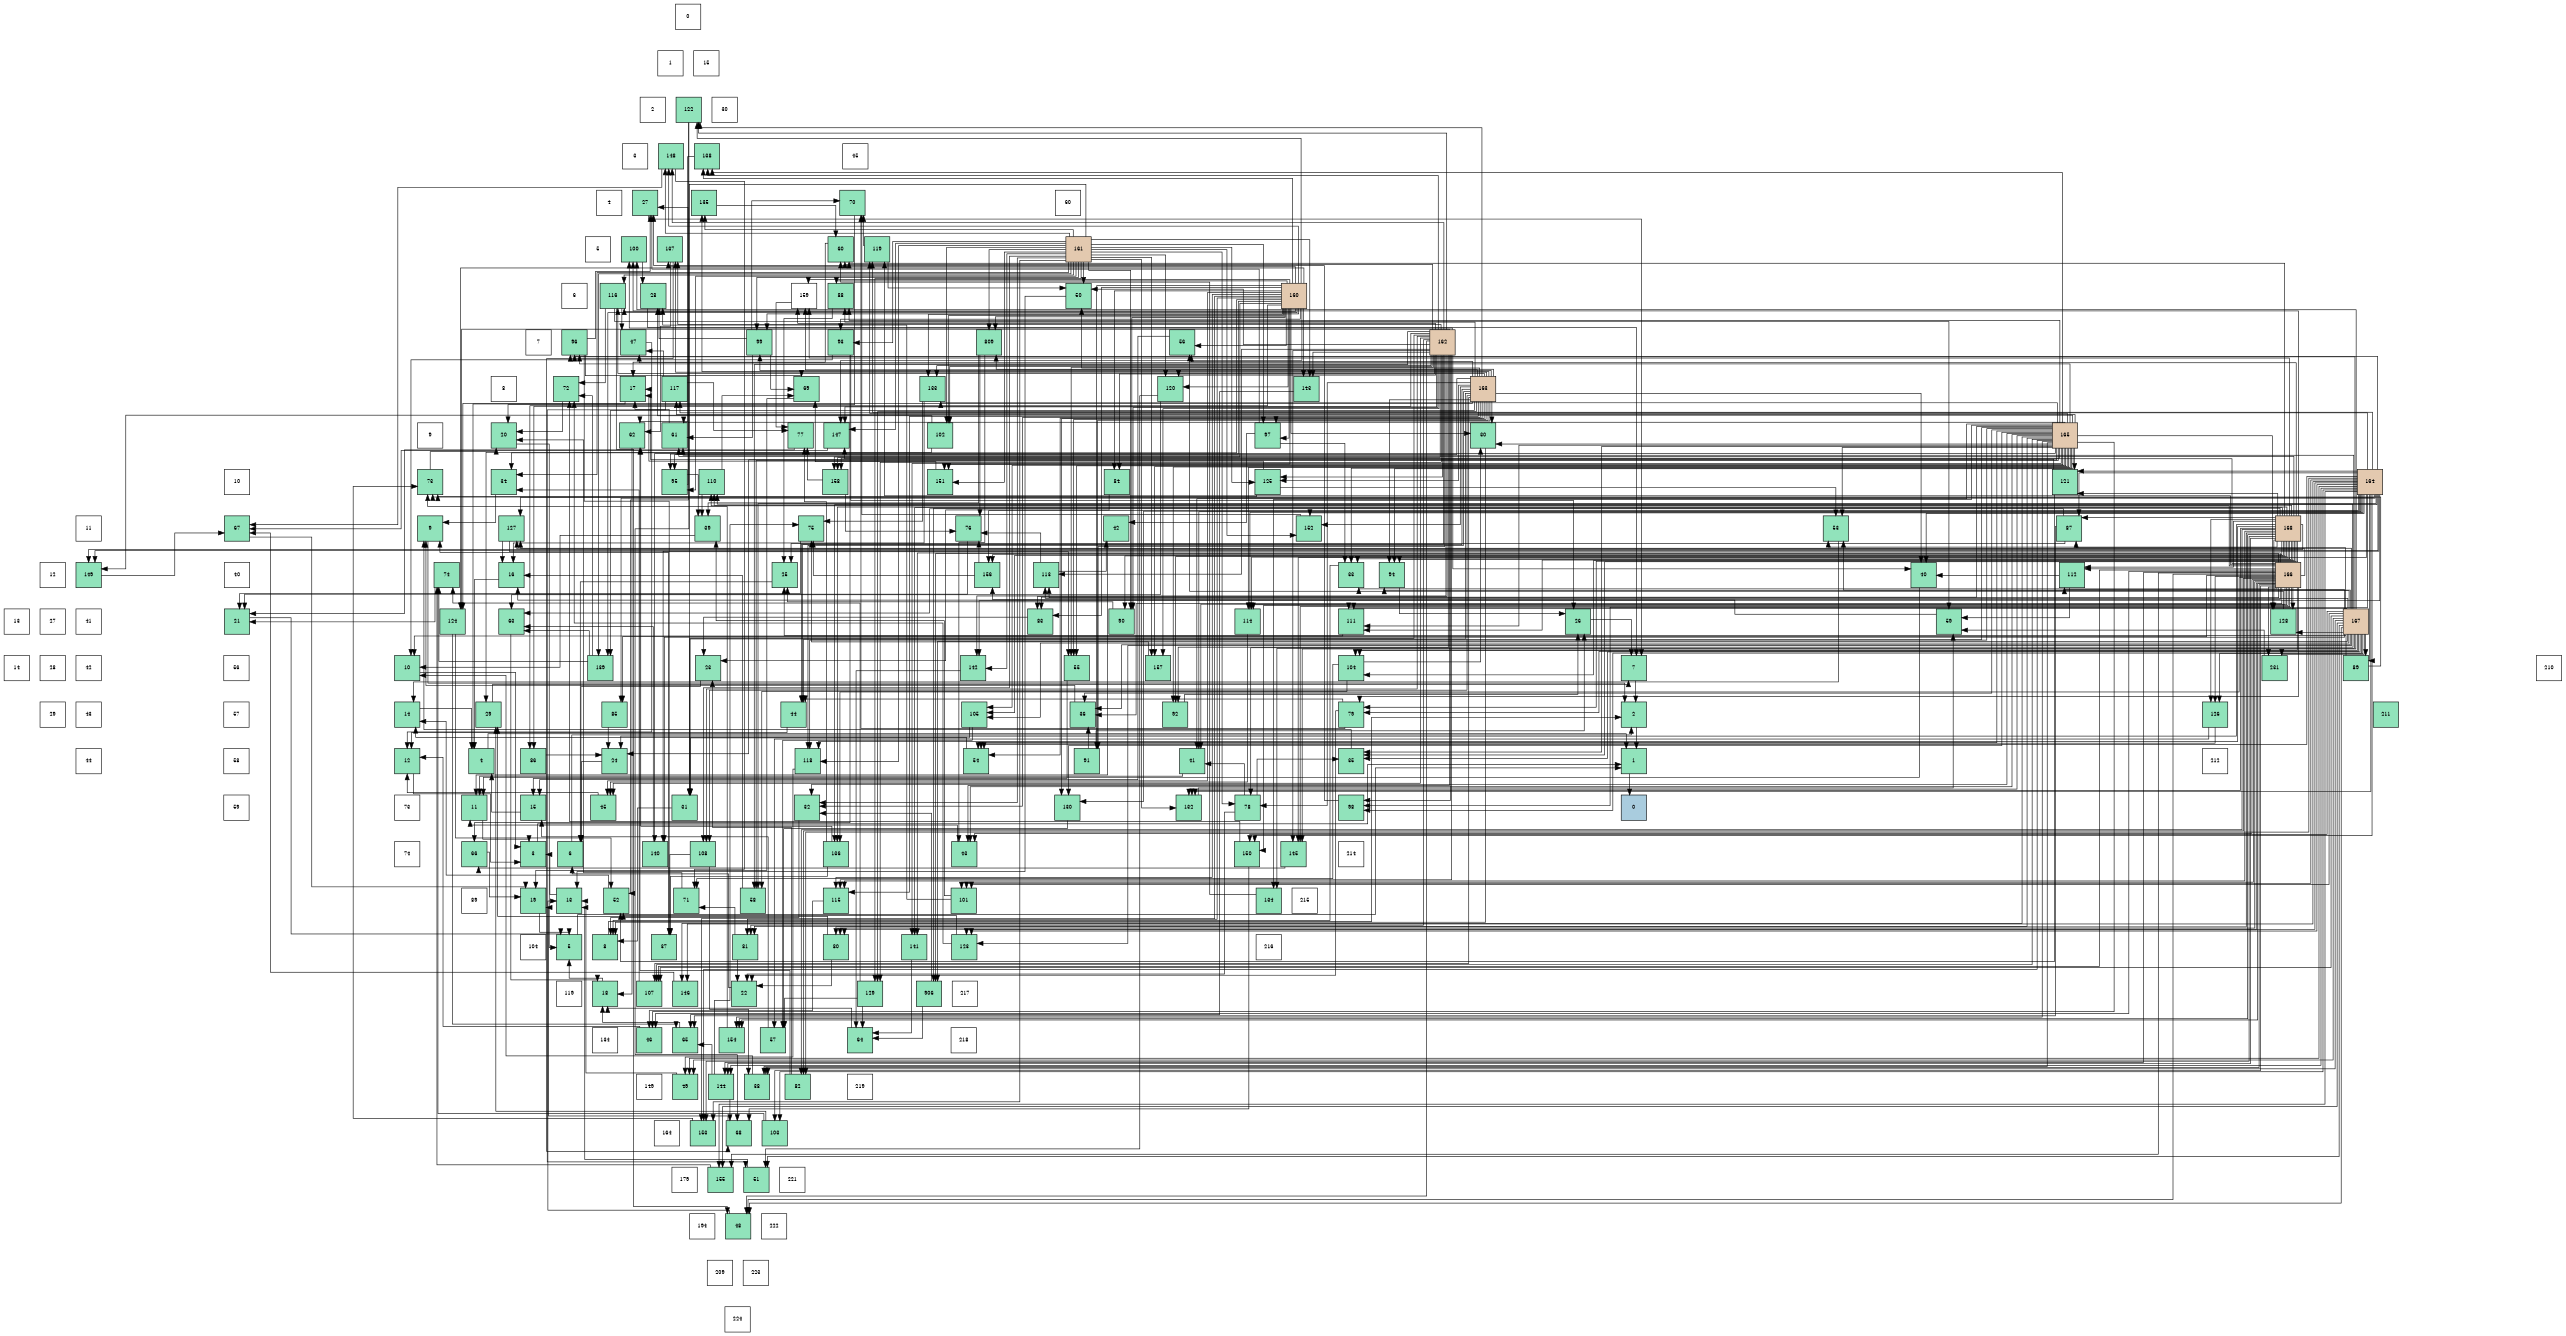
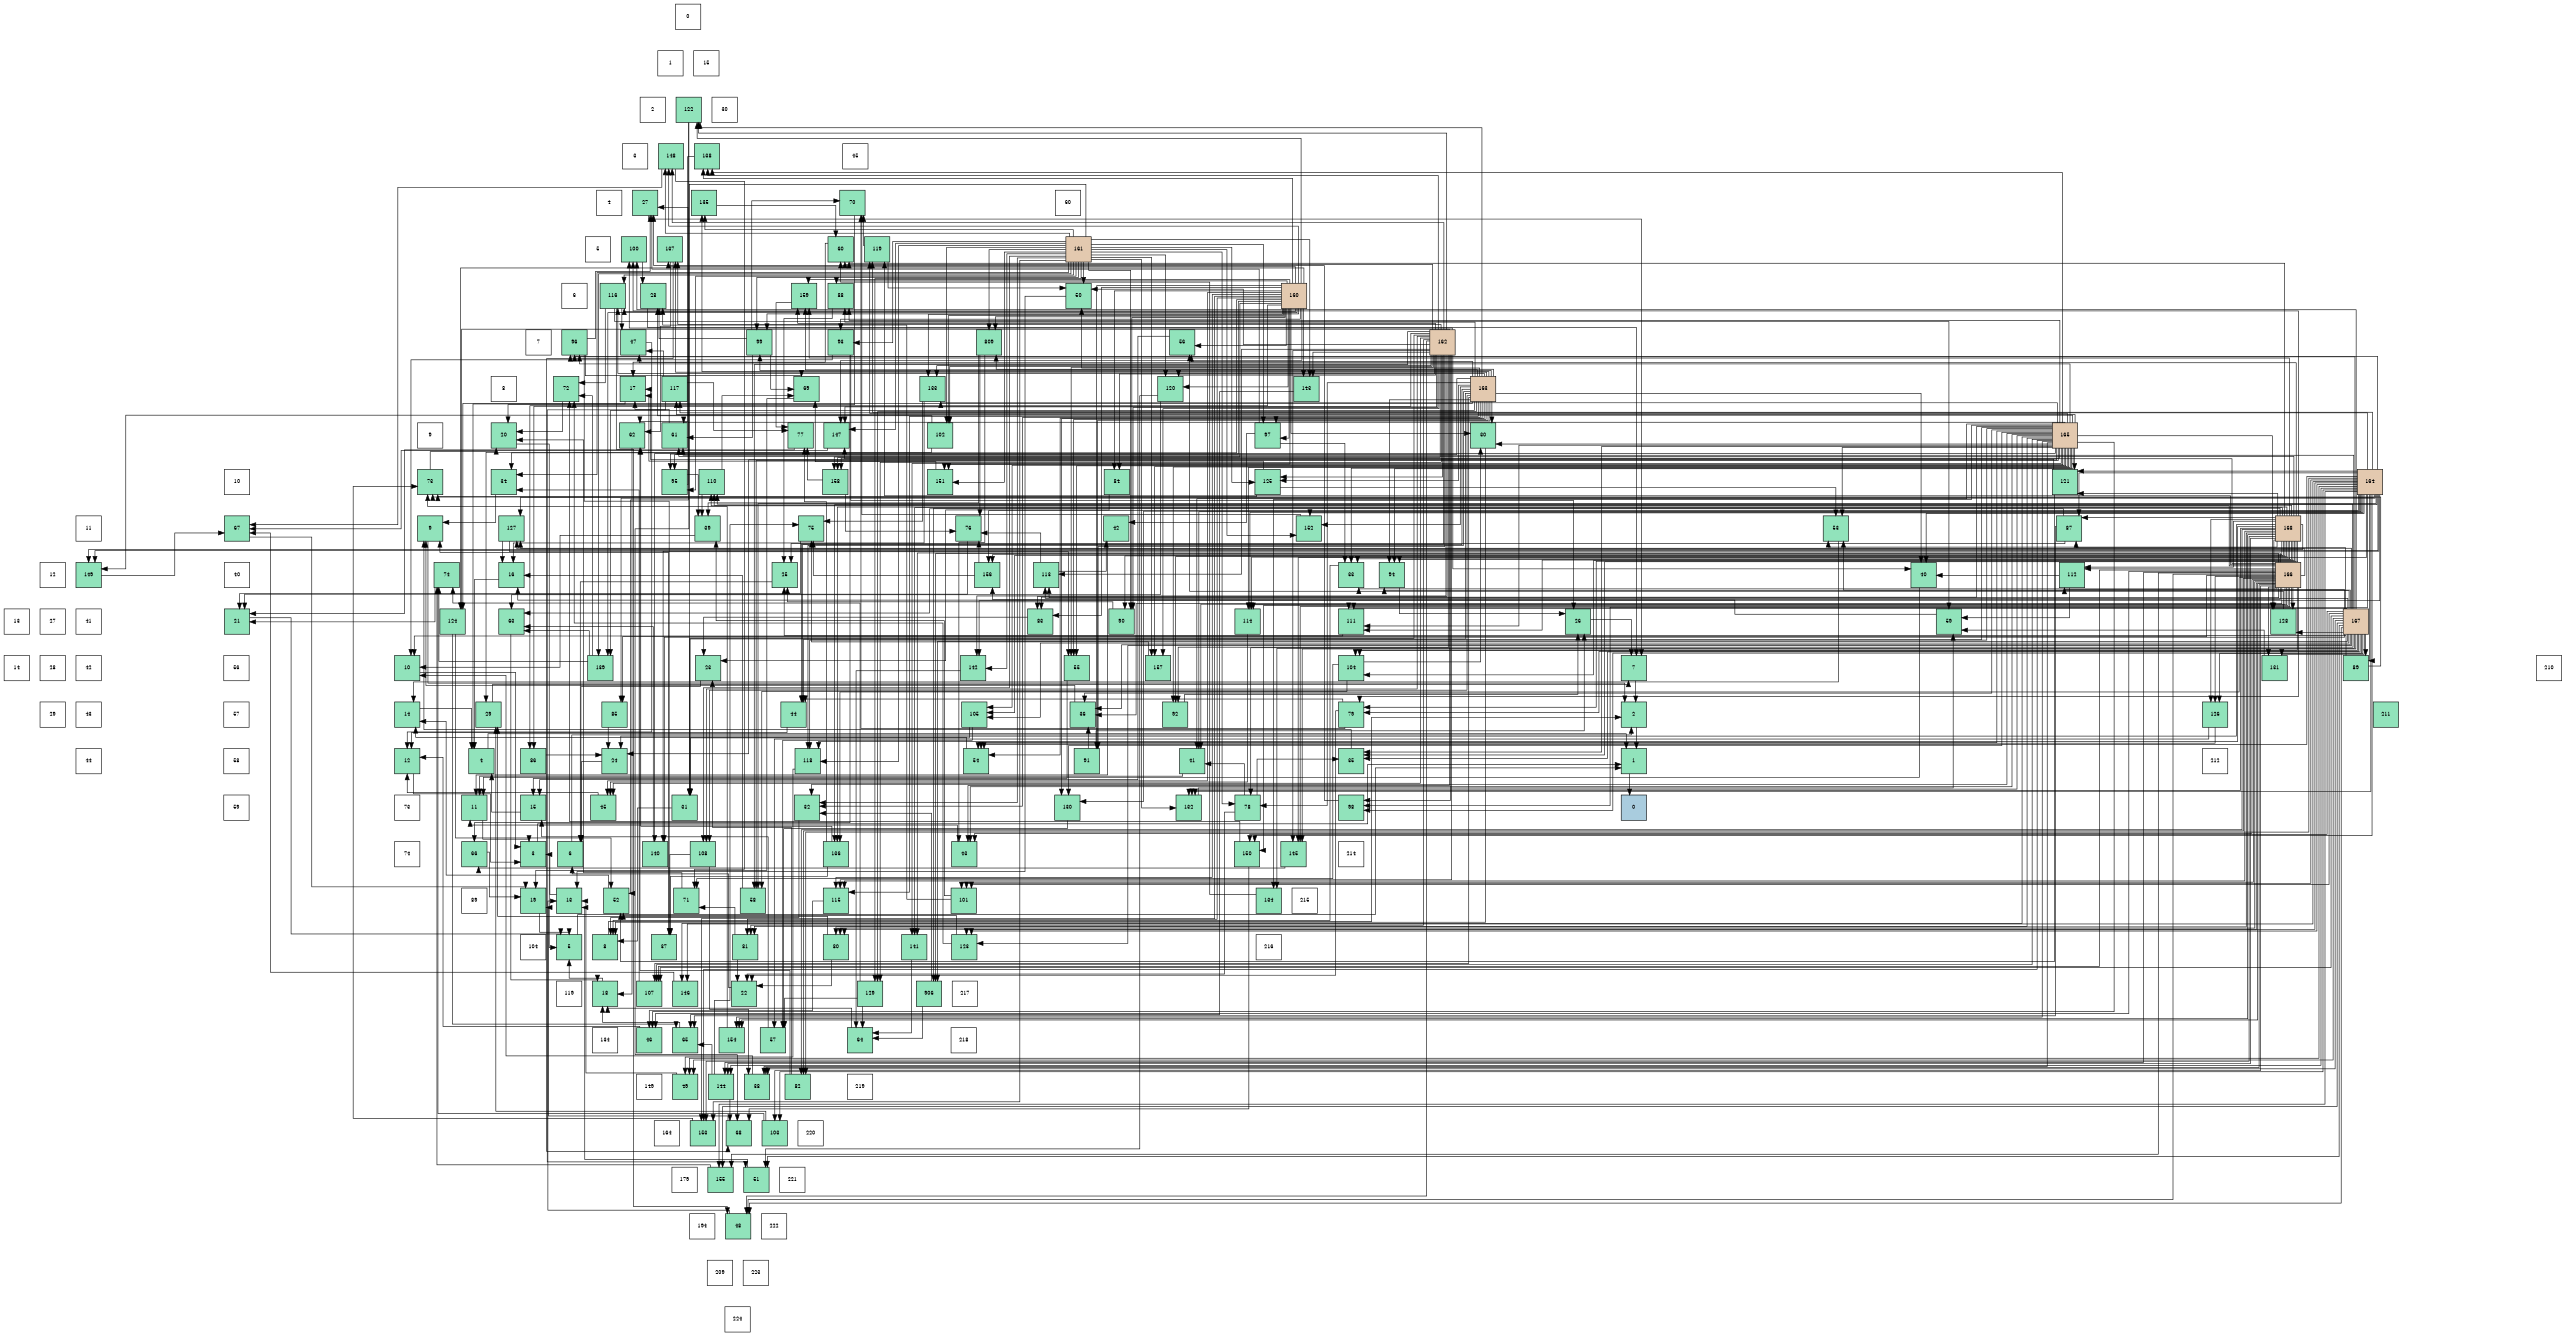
node "159": fillcolor #ffffff -> #91e3bb
node "231": label "231" -> "131"
node "220": added
